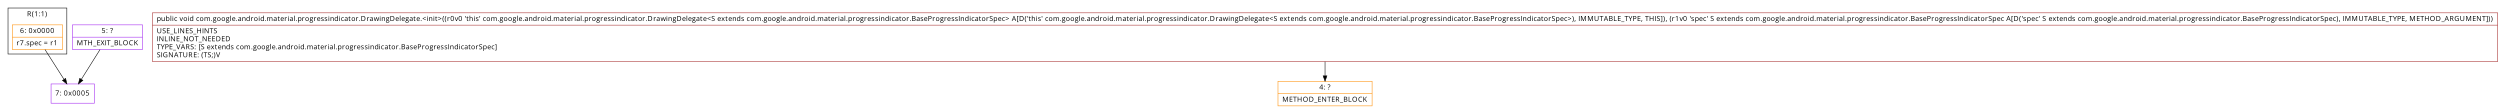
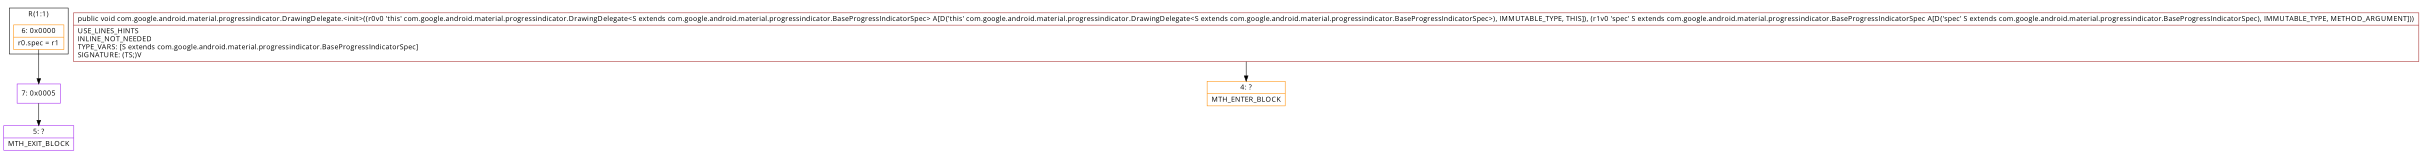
node "6: 0x0000": text "r7.spec = r1" -> "r0.spec = r1"
edge "5: ?" -> "7: 0x0005": reversed
node "4: ?": text "METHOD_ENTER_BLOCK" -> "MTH_ENTER_BLOCK"
